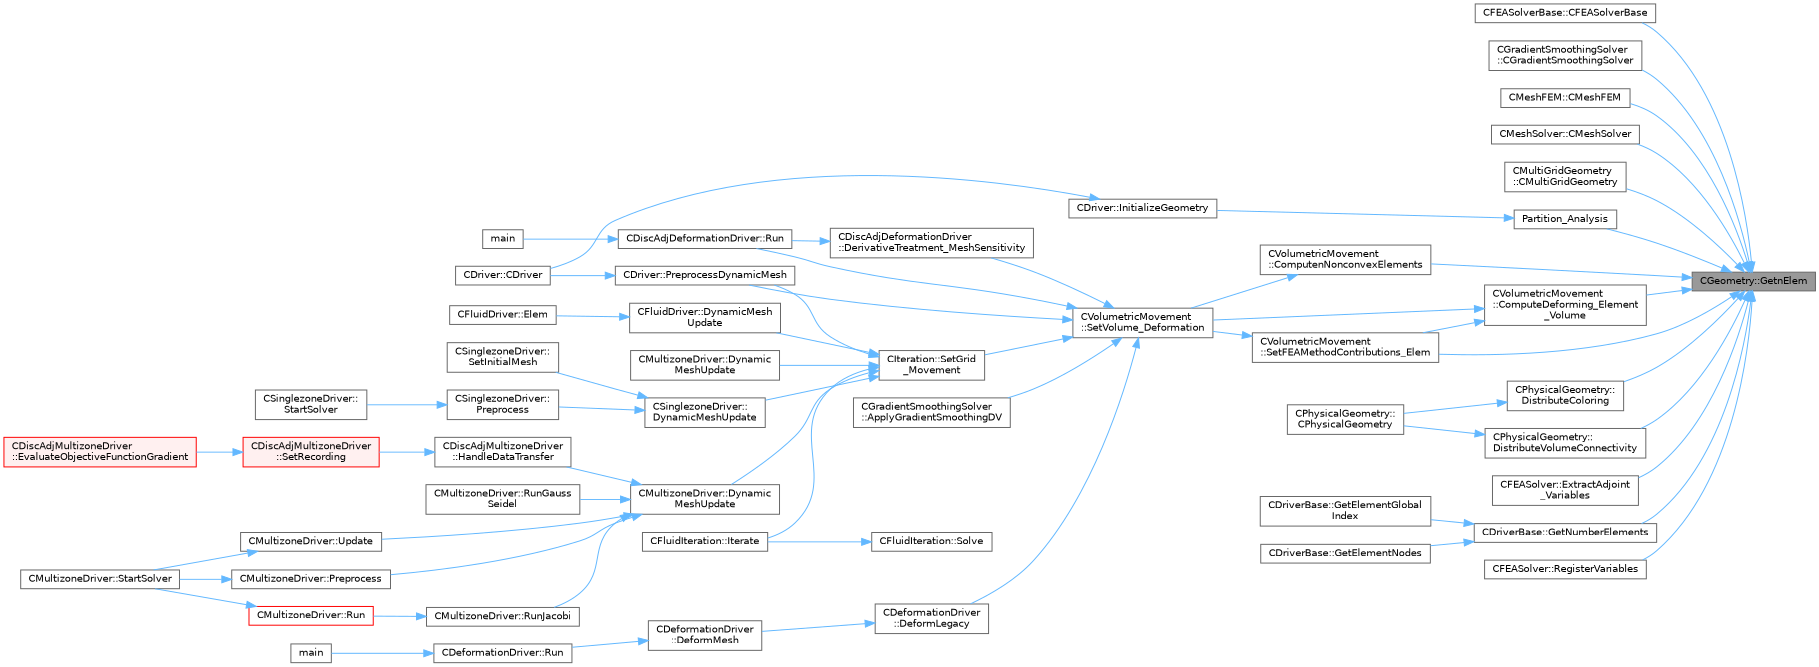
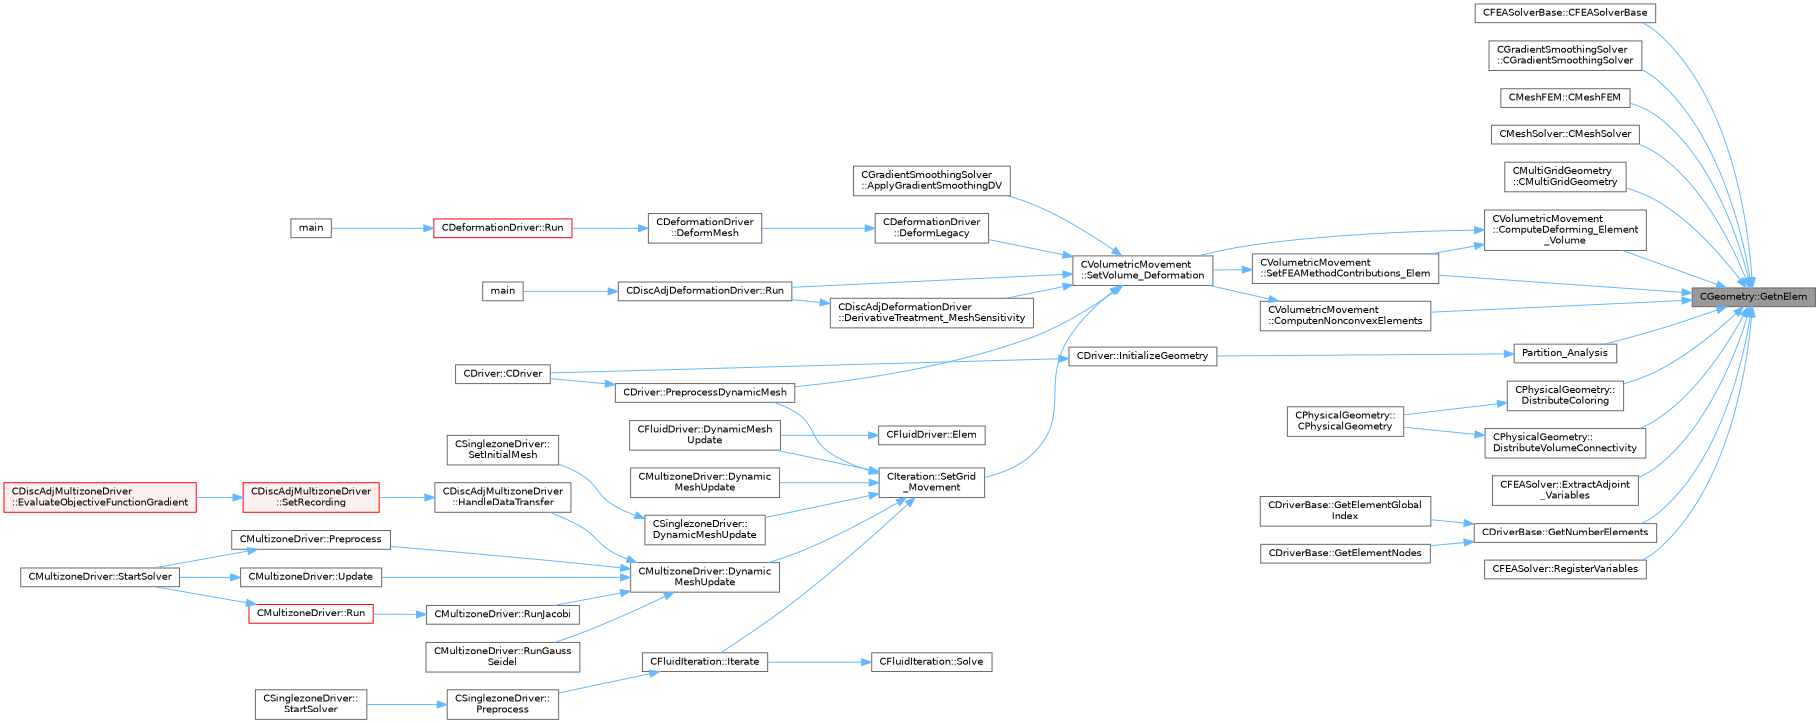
edge "CFluidDriver::Elem" -> "CFluidDriver::DynamicMesh Update": reversed
edge "CSinglezoneDriver:: Preprocess" -> "CSinglezoneDriver:: DynamicMeshUpdate": now "CSinglezoneDriver:: Preprocess" -> "CFluidIteration::Iterate"
node "CDeformationDriver::Run": color grey40 -> red
